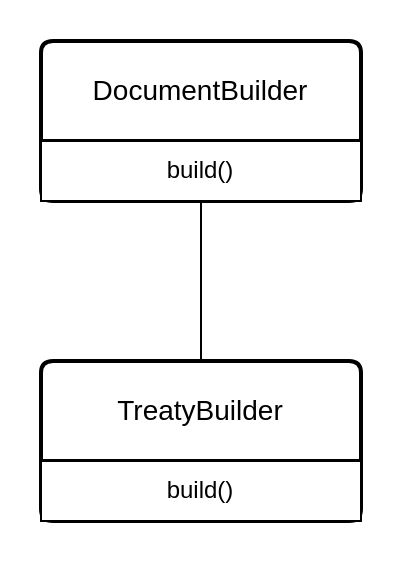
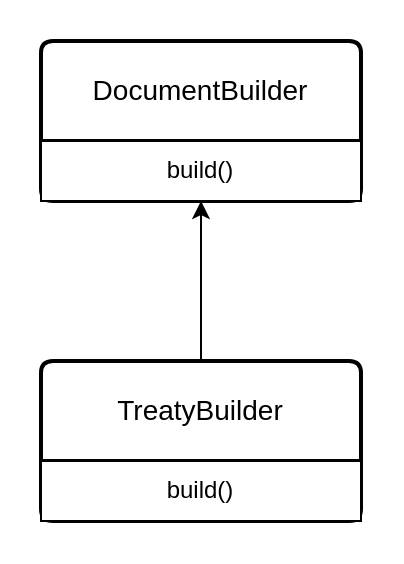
edge "DocumentBuilder" -- "TreatyBuilder": arrowhead none -> classic
